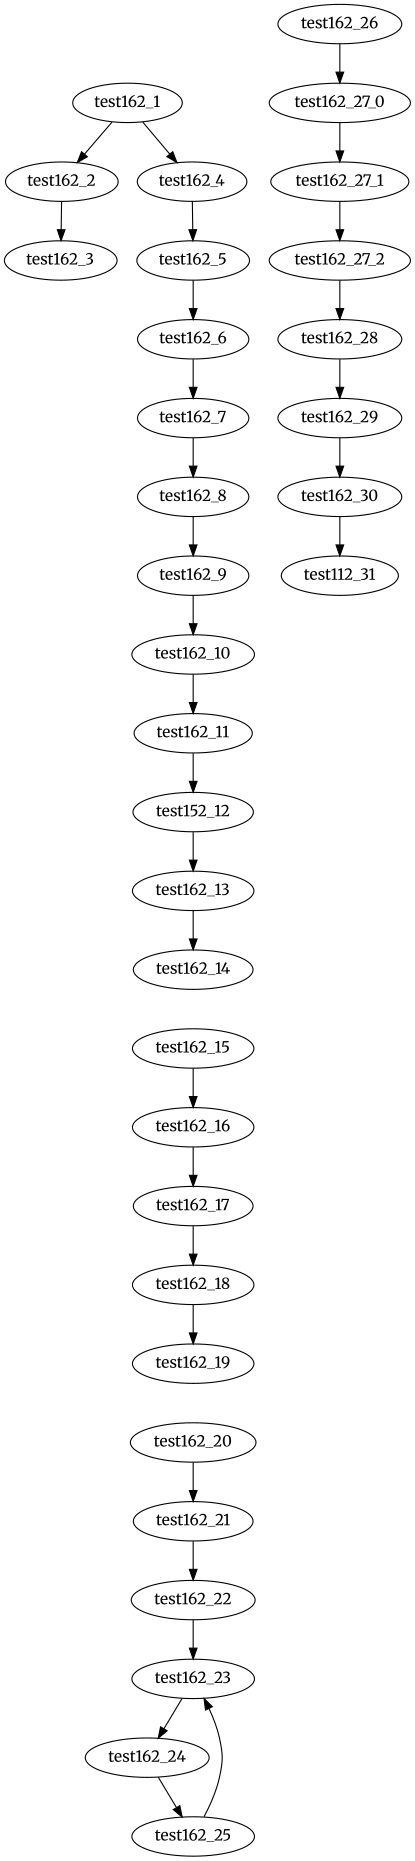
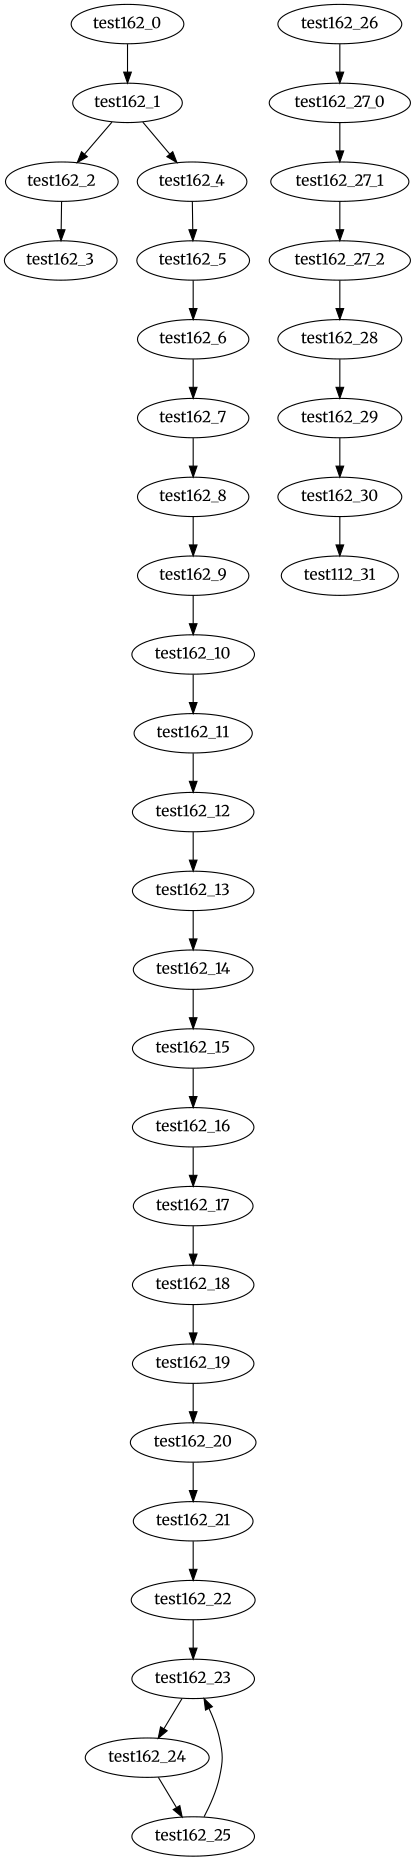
node "test162_0": added
node "test152_12": label "test152_12" -> "test162_12"
edge "test162_14" -> "test162_15": added
edge "test162_19" -> "test162_20": added
